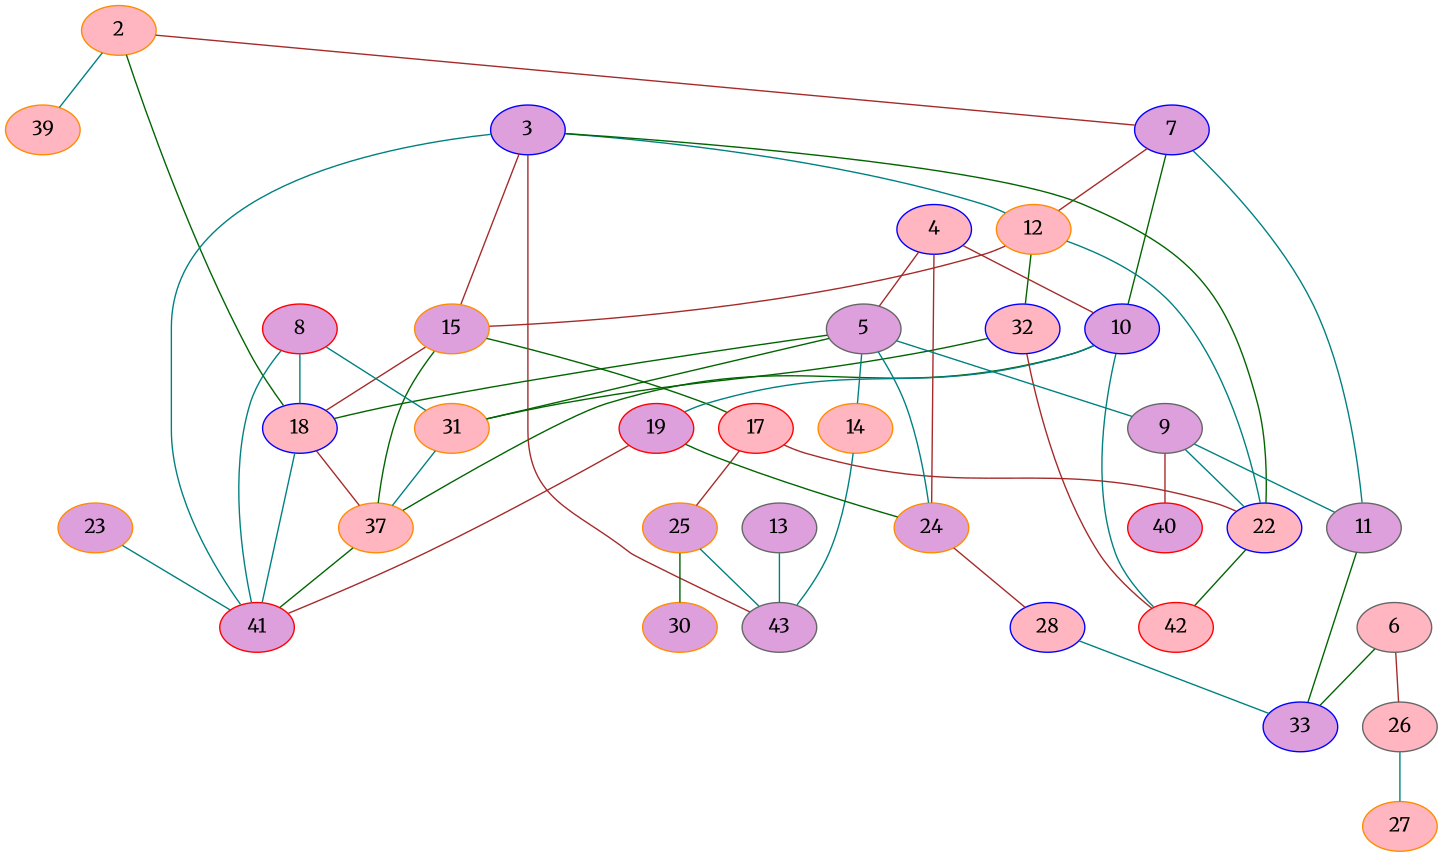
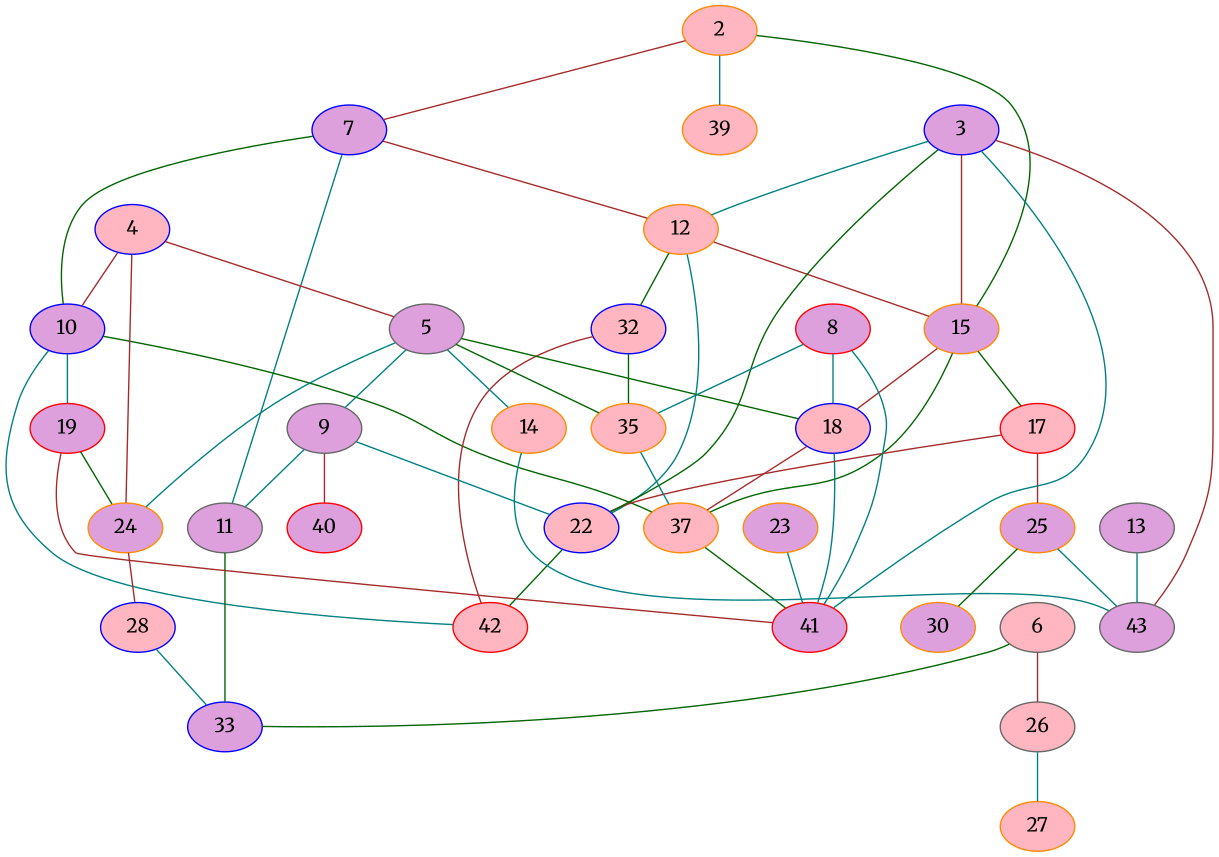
edge "2" -- "18": now "2" -- "15"
node "31": label "31" -> "35"
